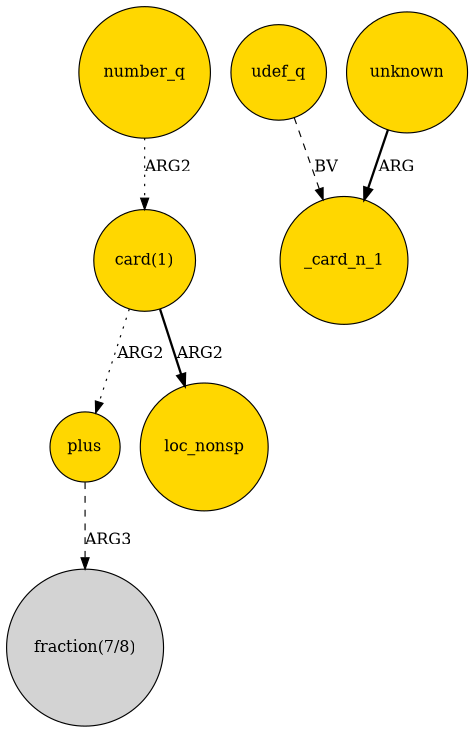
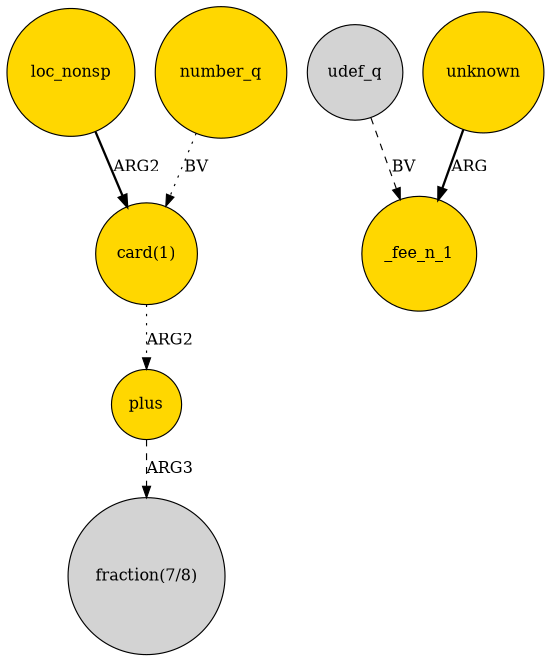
node "udef_q": fillcolor gold -> lightgrey
edge "number_q" -> "card(1)": label "ARG2" -> "BV"
node "_card_n_1": label "_card_n_1" -> "_fee_n_1"
edge "card(1)" -> "loc_nonsp": reversed
